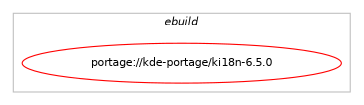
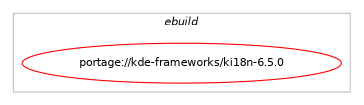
node "portage://kde-portage/ki18n-6.5.0": label "portage://kde-portage/ki18n-6.5.0" -> "portage://kde-frameworks/ki18n-6.5.0"
